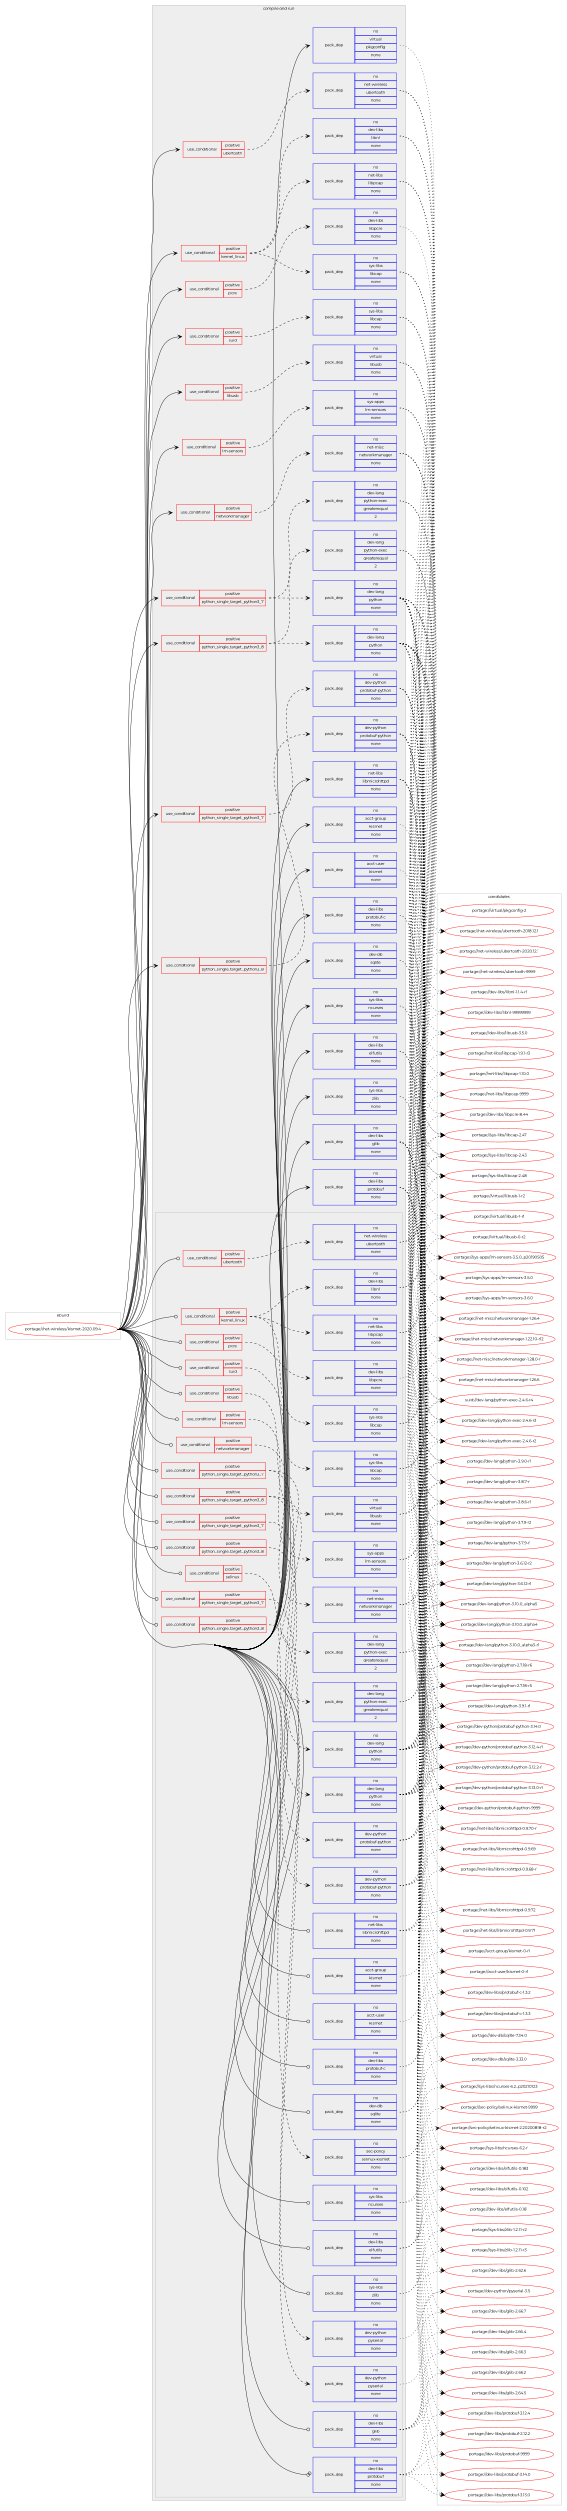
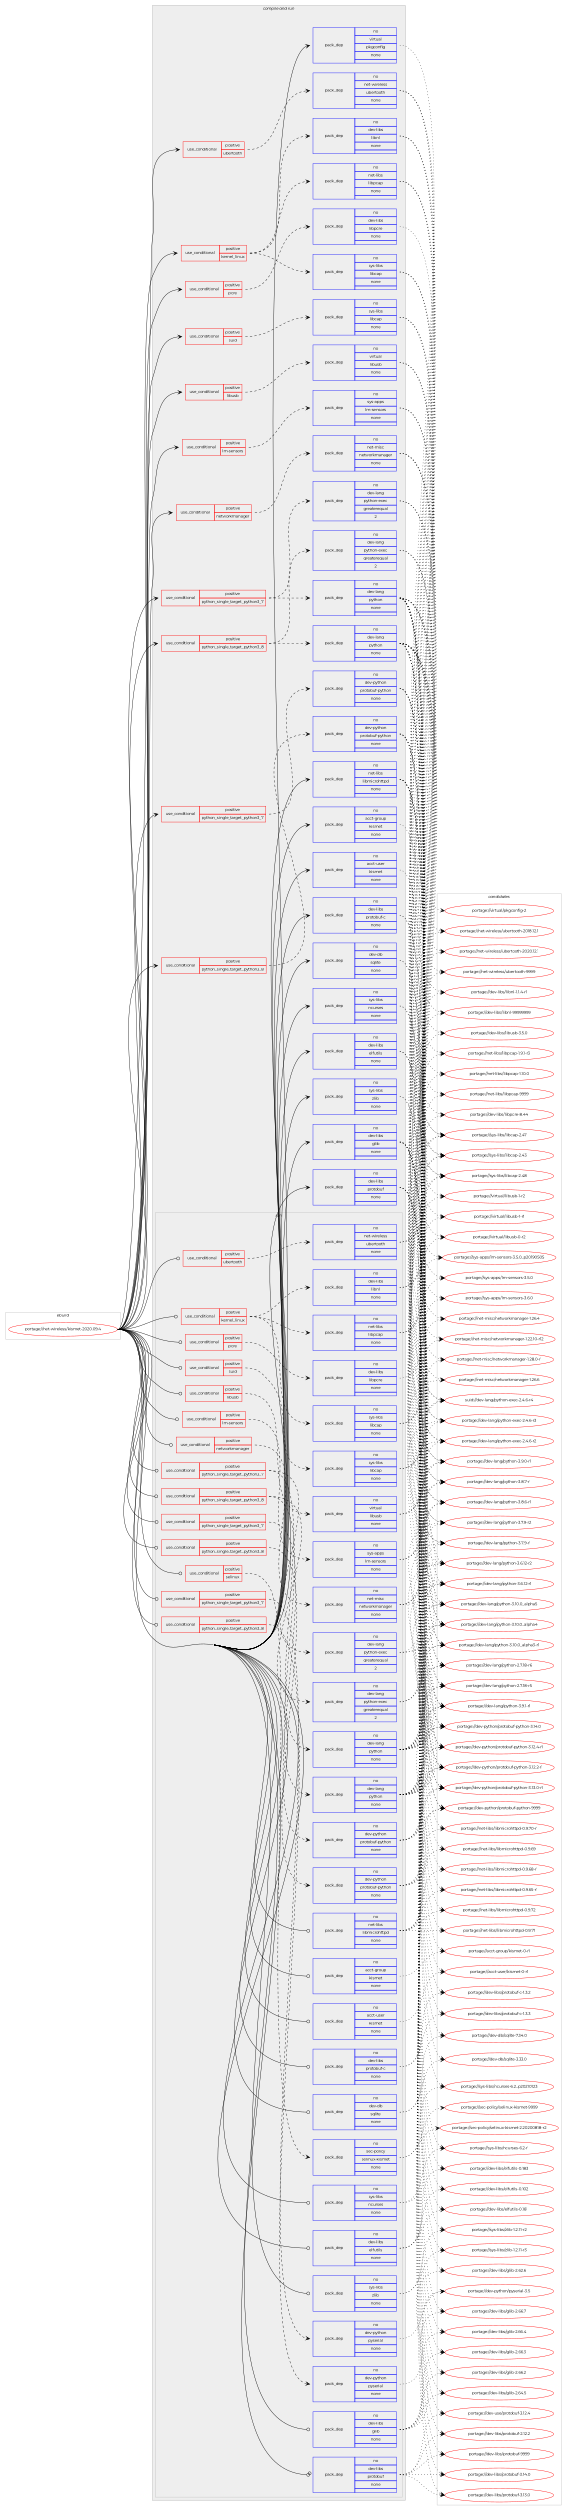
node "portage://net-libs/libmicrohttpd-0.9.65-r1": added
node "portage://dev-libs/protobuf-3.12.4": label "portage://dev-libs/protobuf-3.12.4" -> "portage://dev-use/protobuf-3.12.4"
